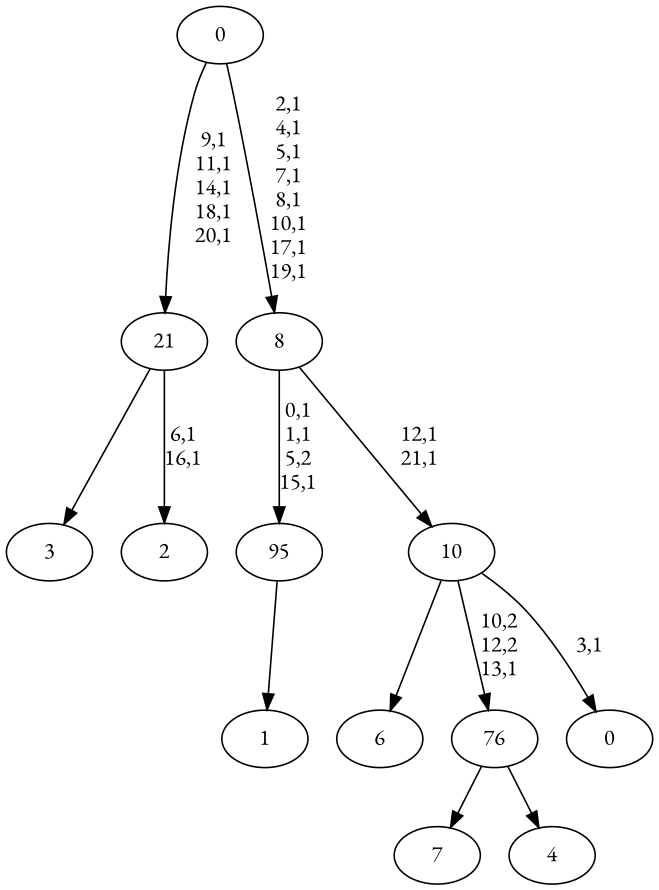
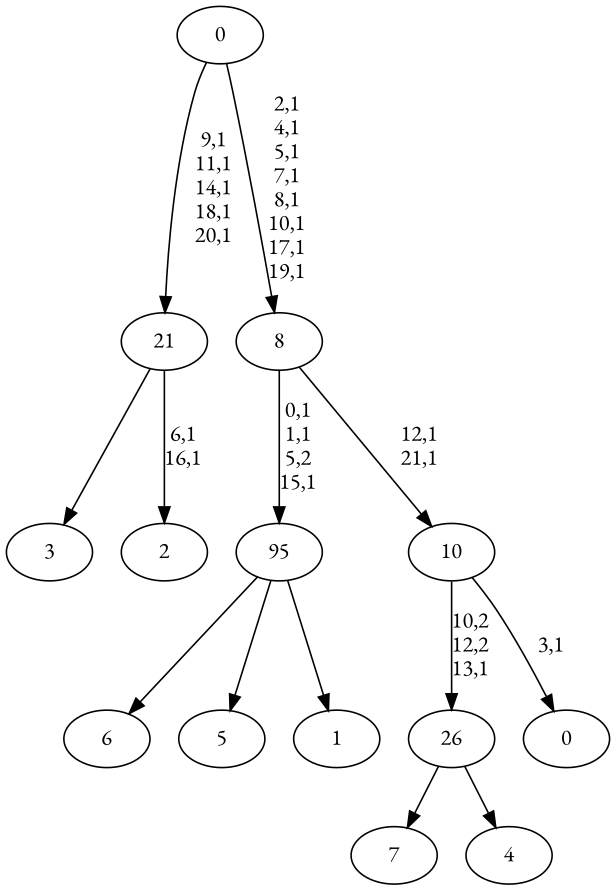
edge "10" -> "6": now "95" -> "6"
node "5": added
node "76": label "76" -> "26"
